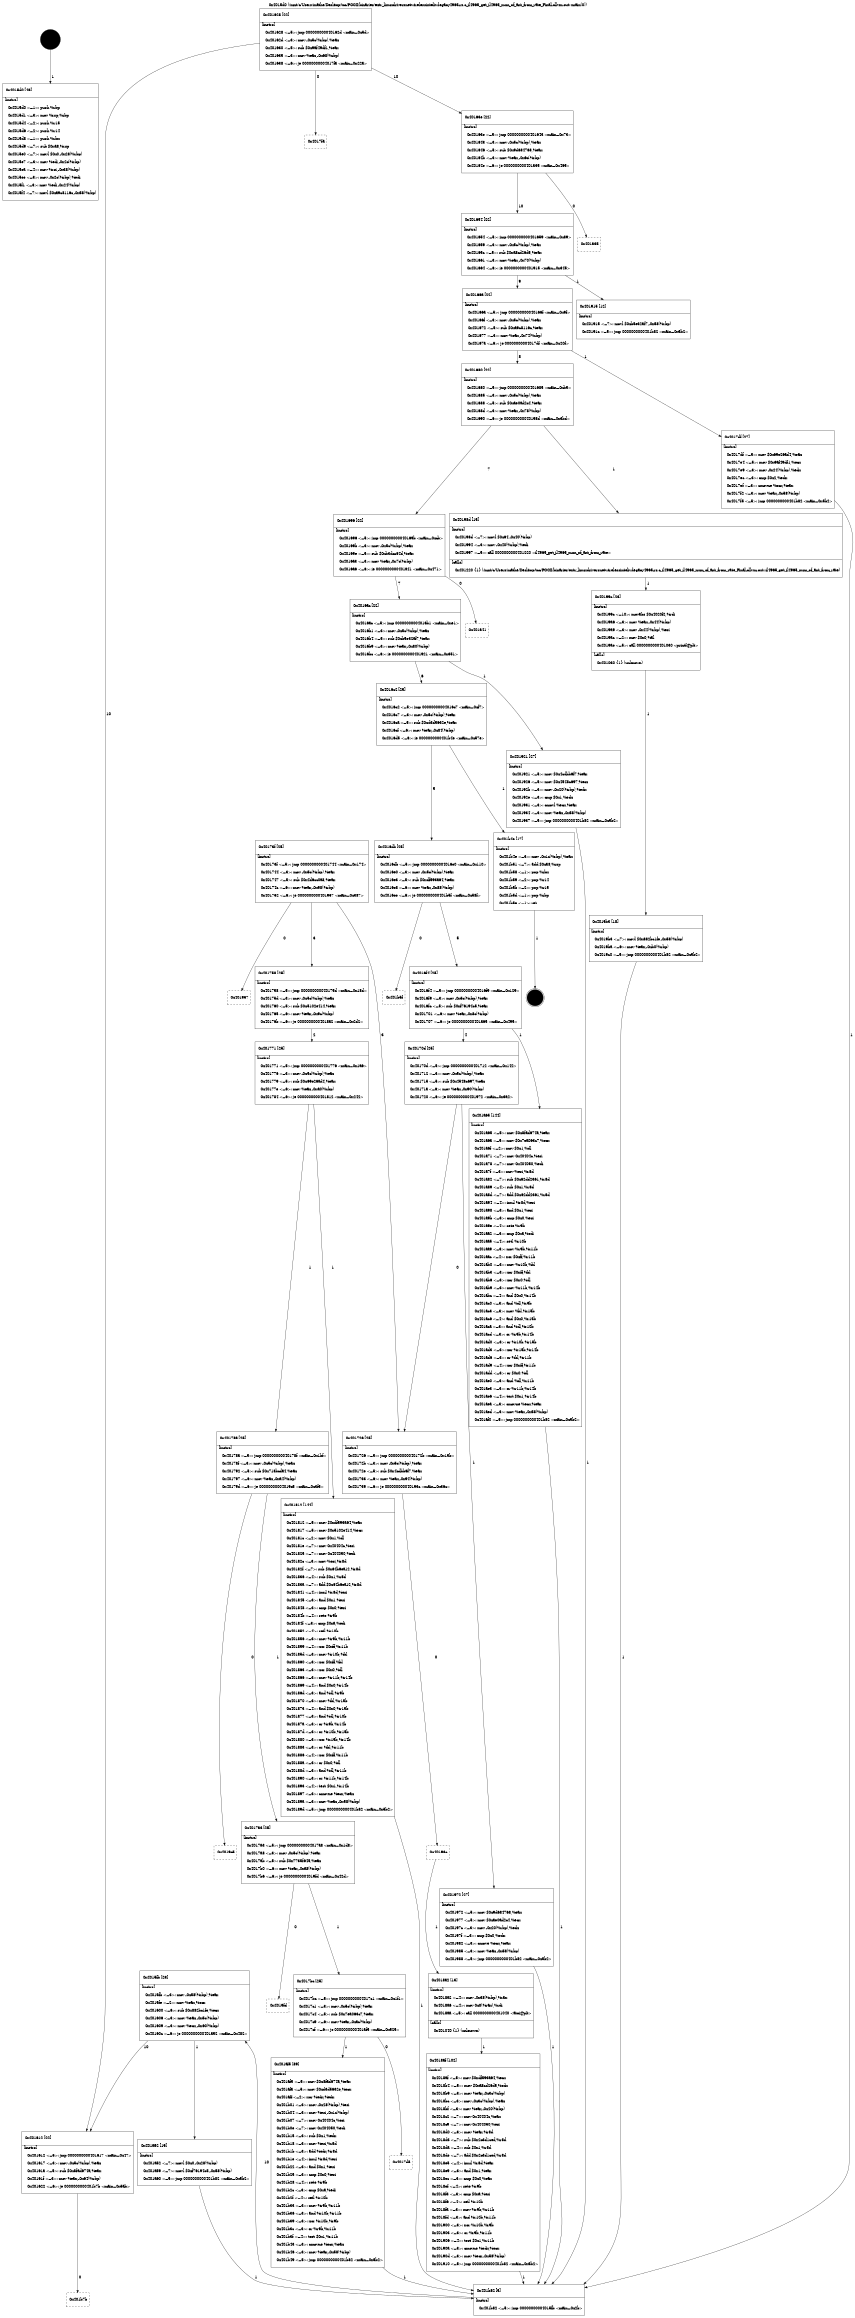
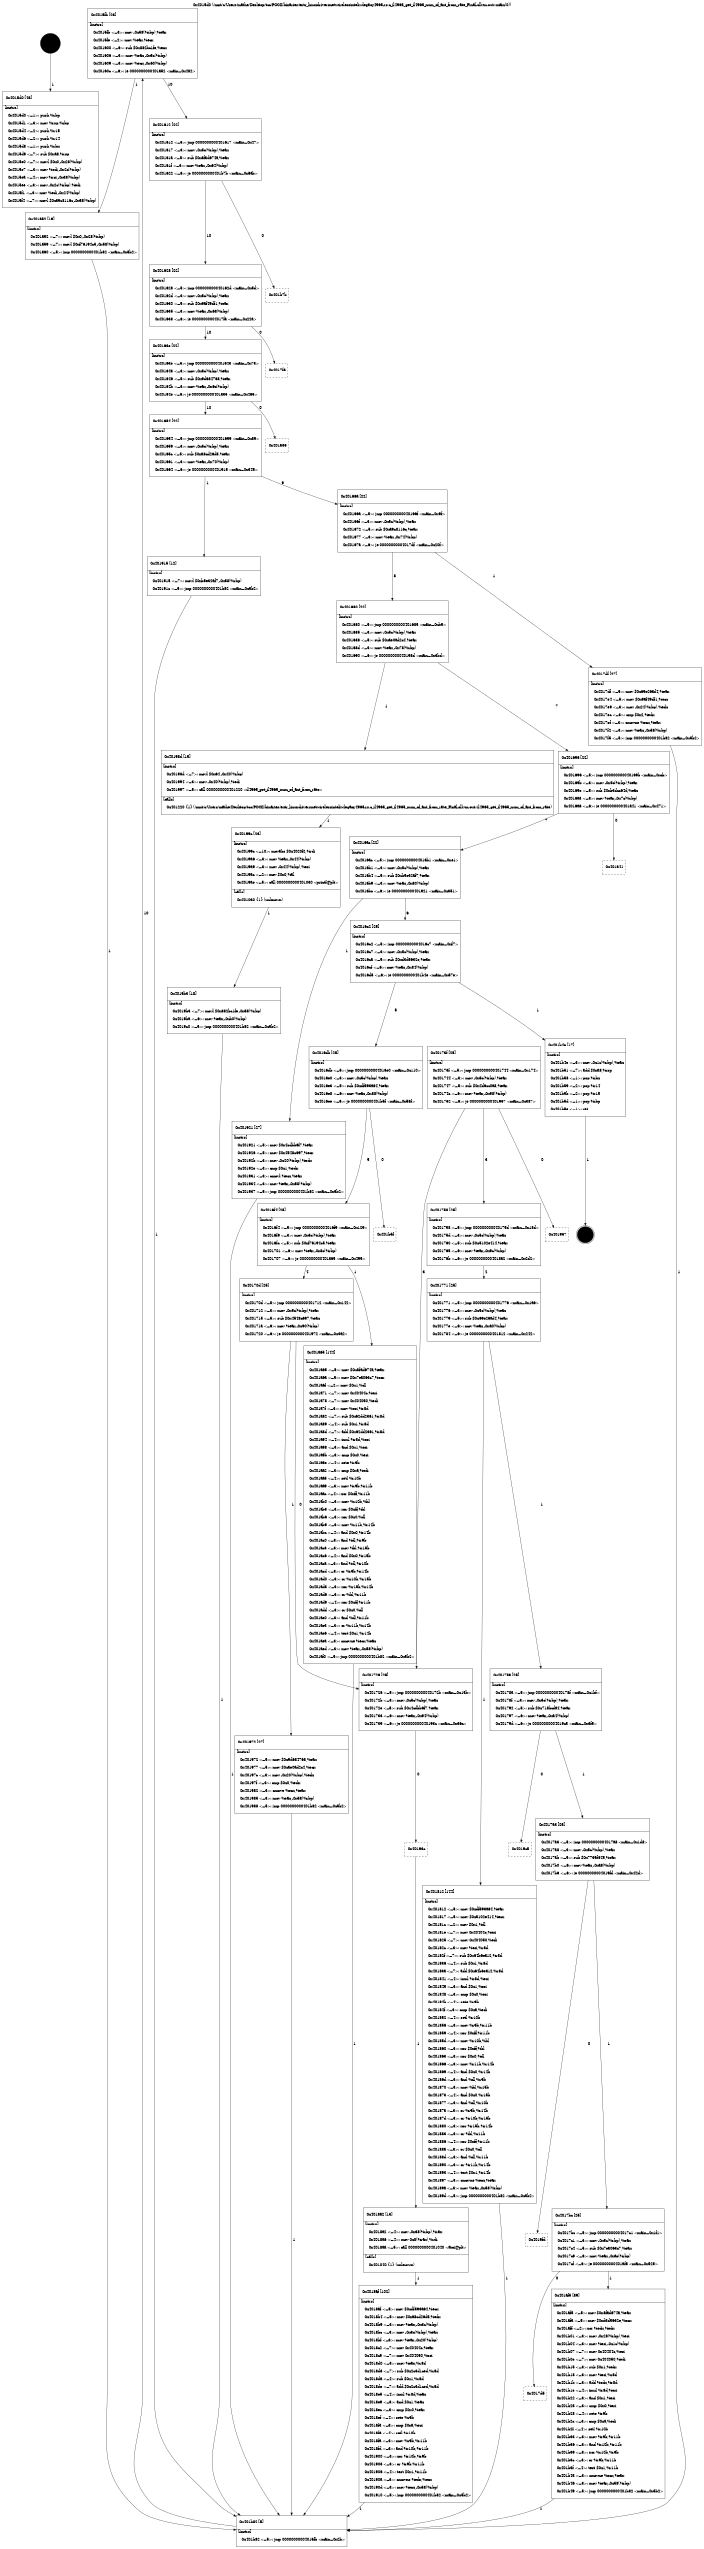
edge "0x401628 [22]" -> "0x401612 [22]": reversed
edge "0x401915 [12]" -> "0x401b82 [5]": added, label "1"
